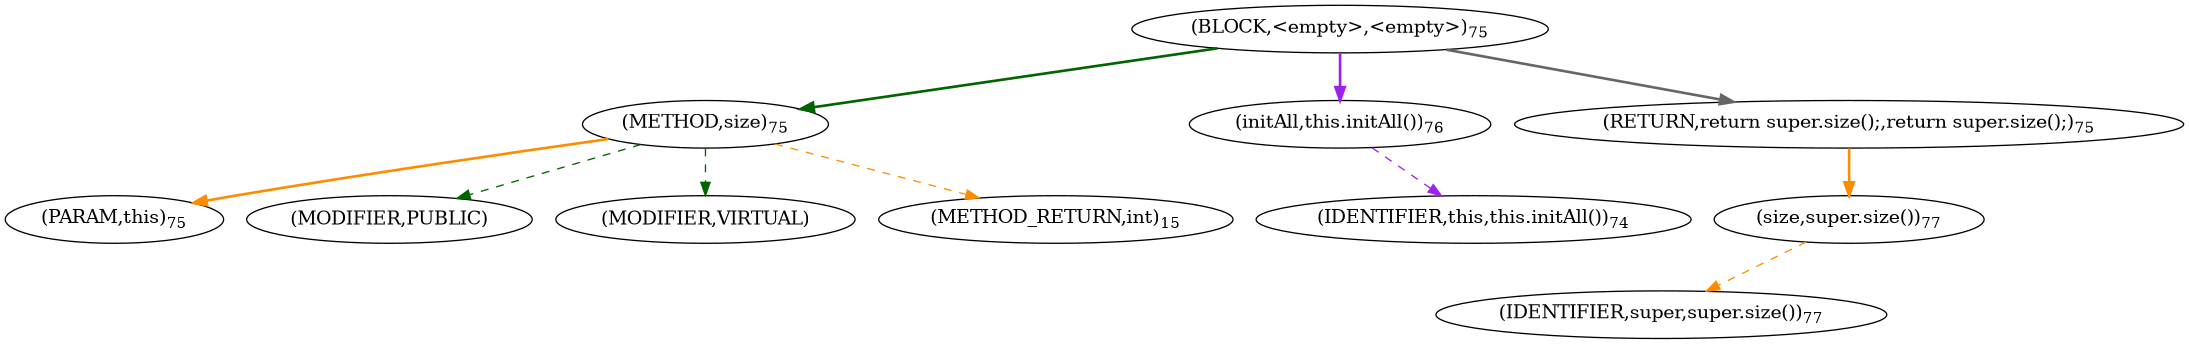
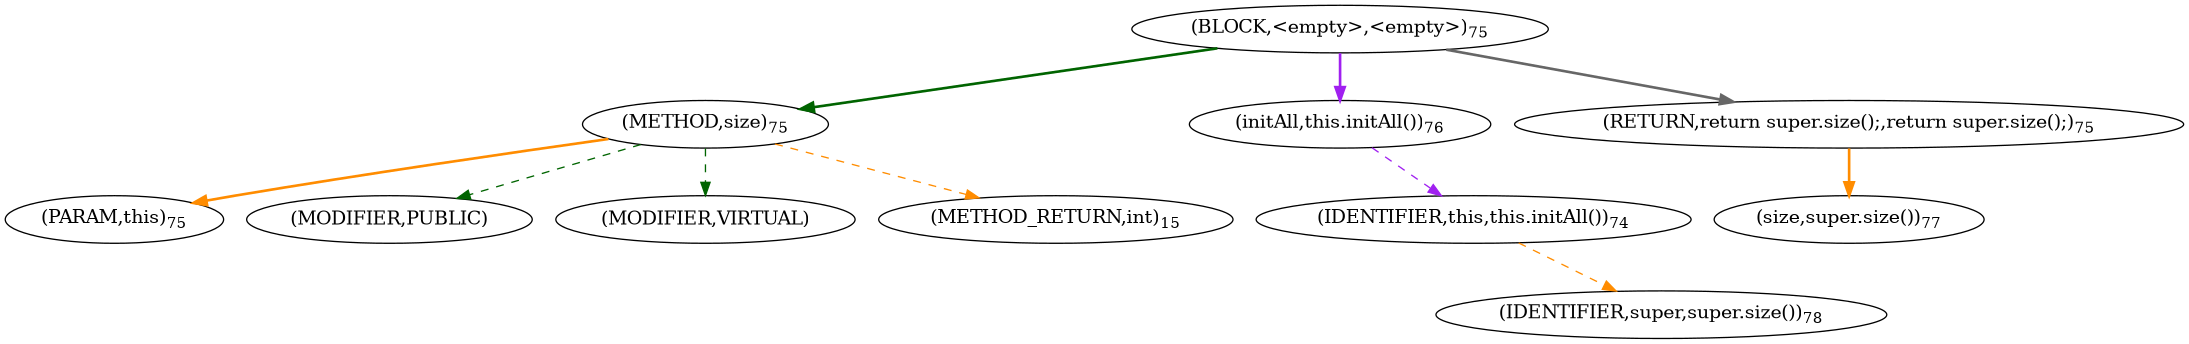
edge "(size,super.size())" -> "(IDENTIFIER,super,super.size())": now "(IDENTIFIER,this,this.initAll())" -> "(IDENTIFIER,super,super.size())"
node "(IDENTIFIER,super,super.size())": text "77" -> "78"
